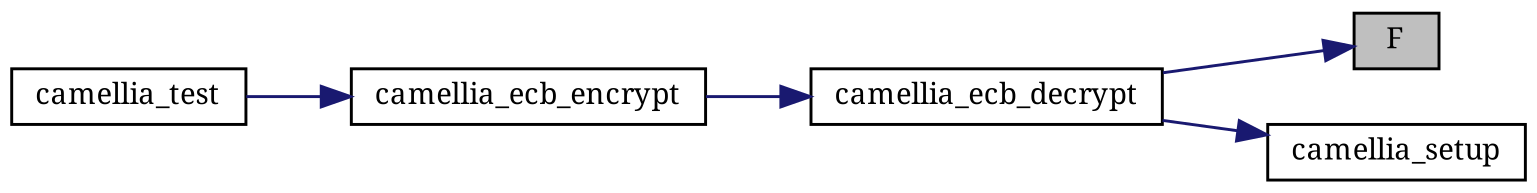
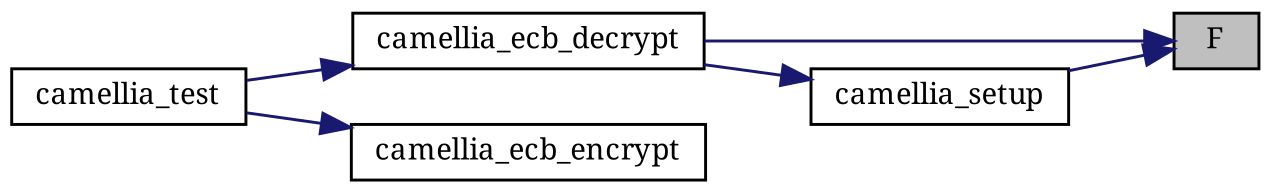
edge "camellia_setup" -> "F": added
edge "camellia_ecb_encrypt" -> "camellia_ecb_decrypt": now "camellia_test" -> "camellia_ecb_decrypt"
